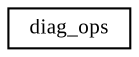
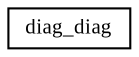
node "diag_ops": label "diag_ops" -> "diag_diag"
